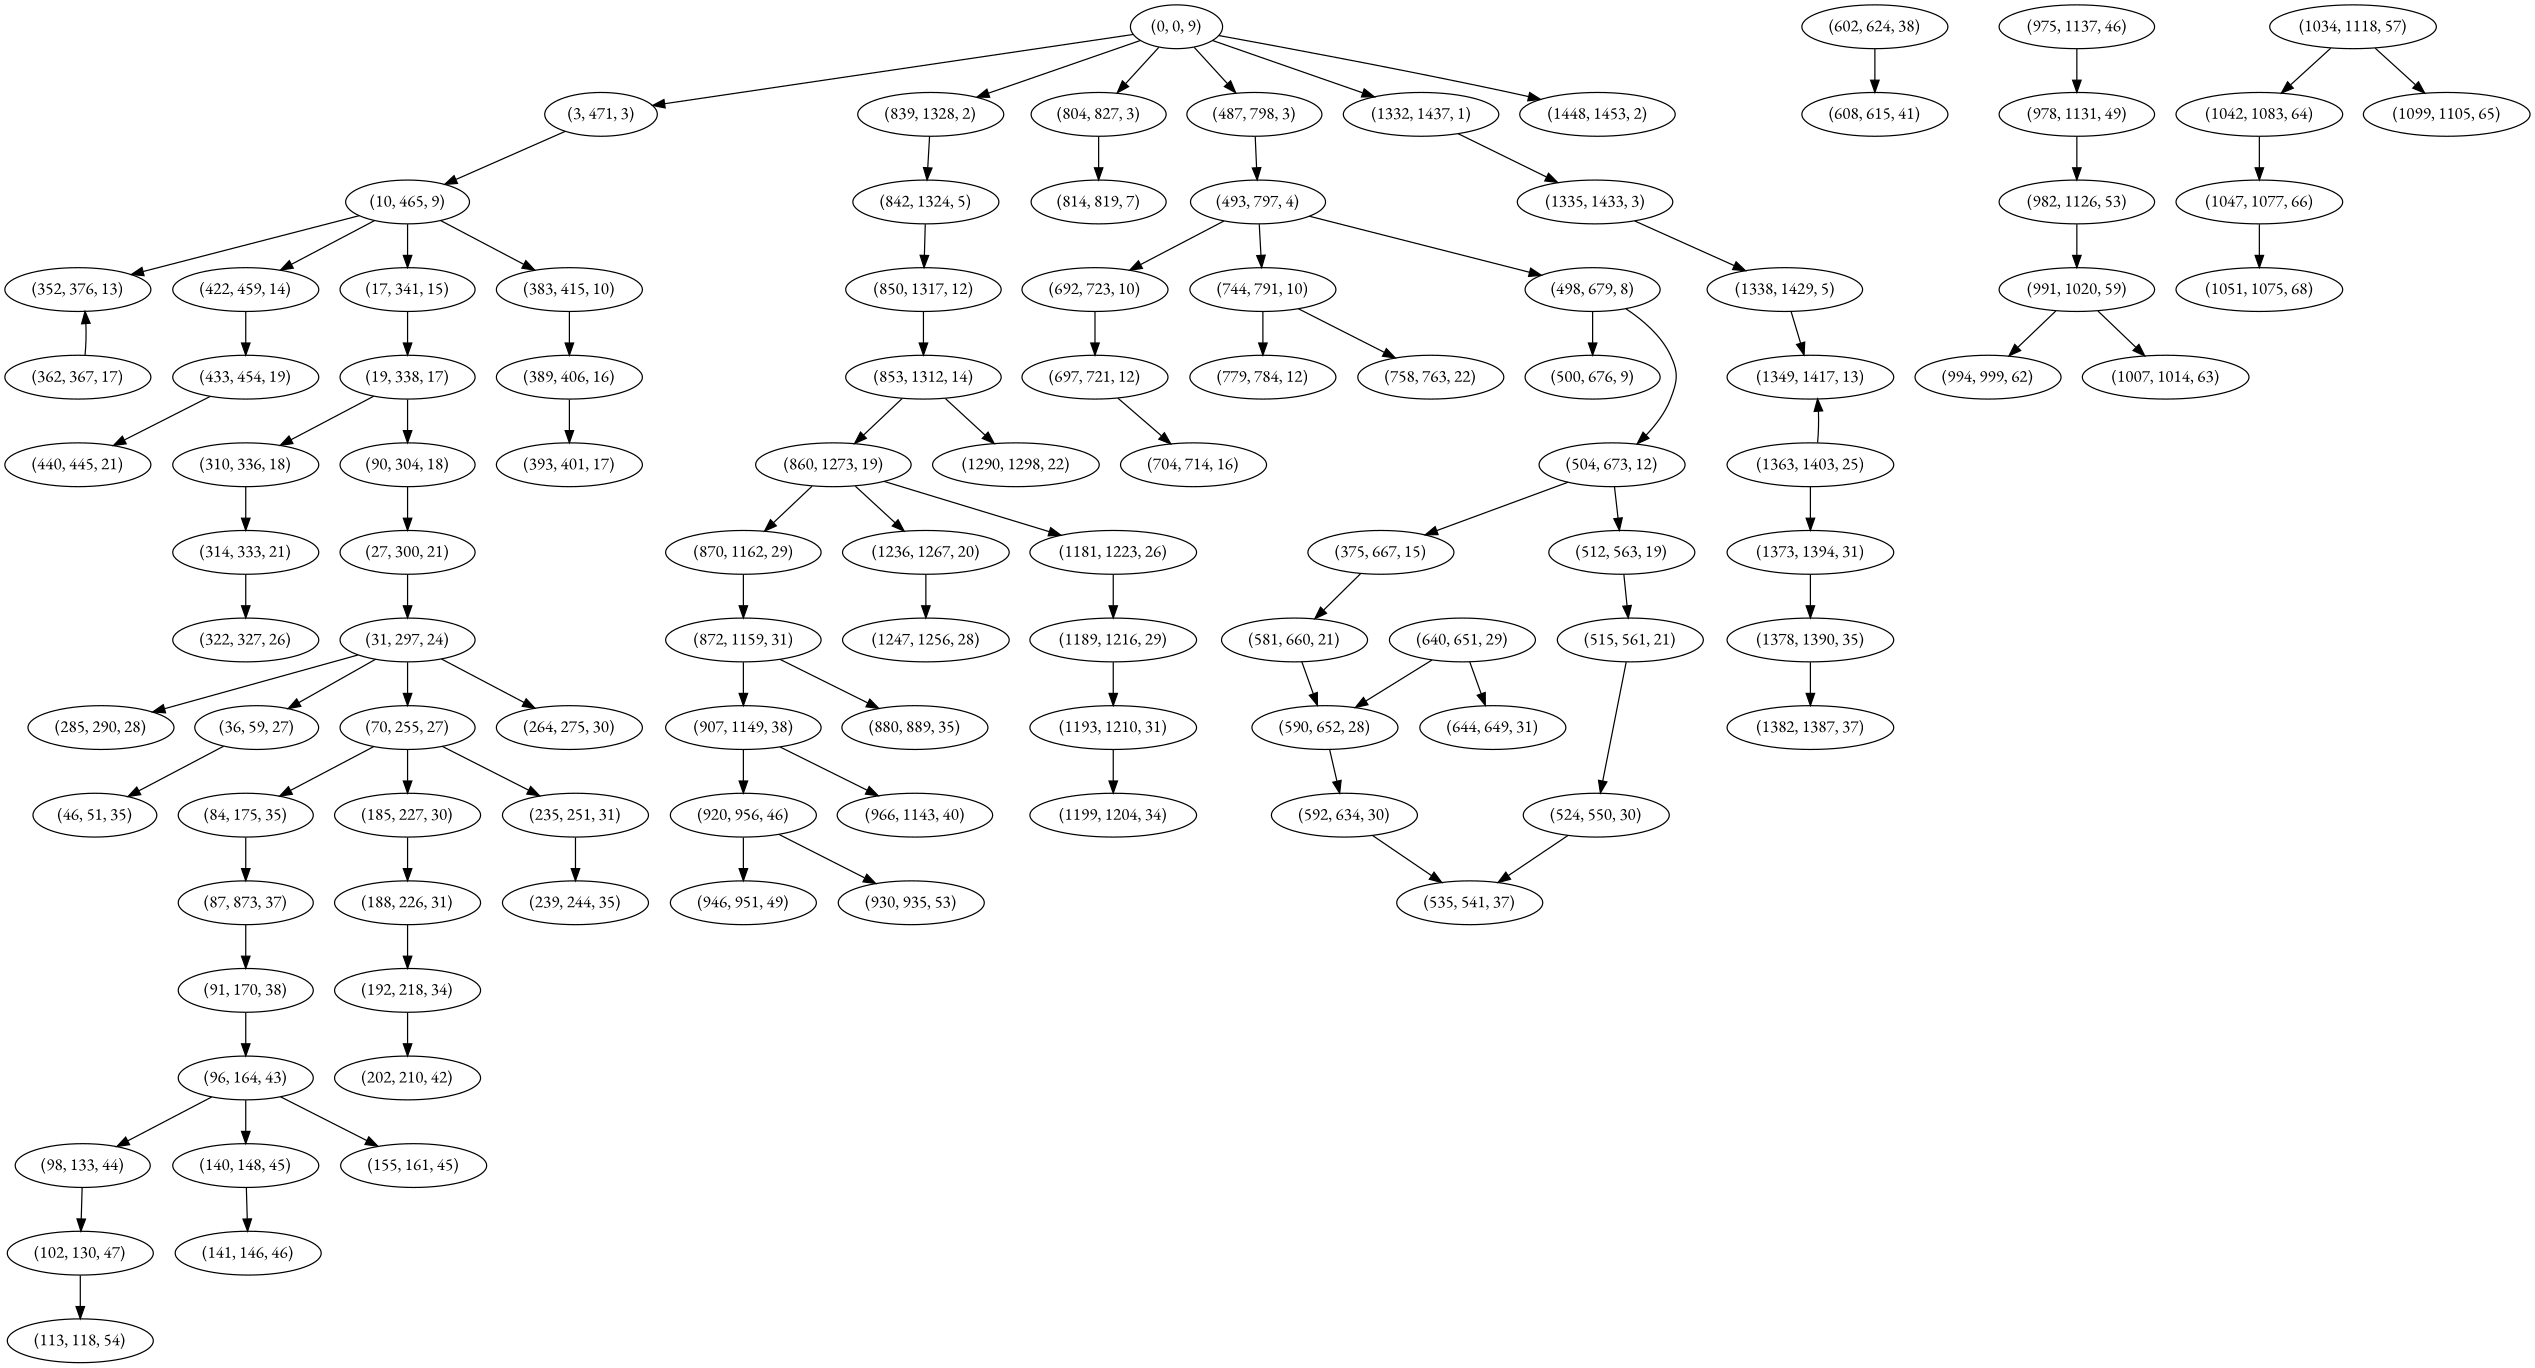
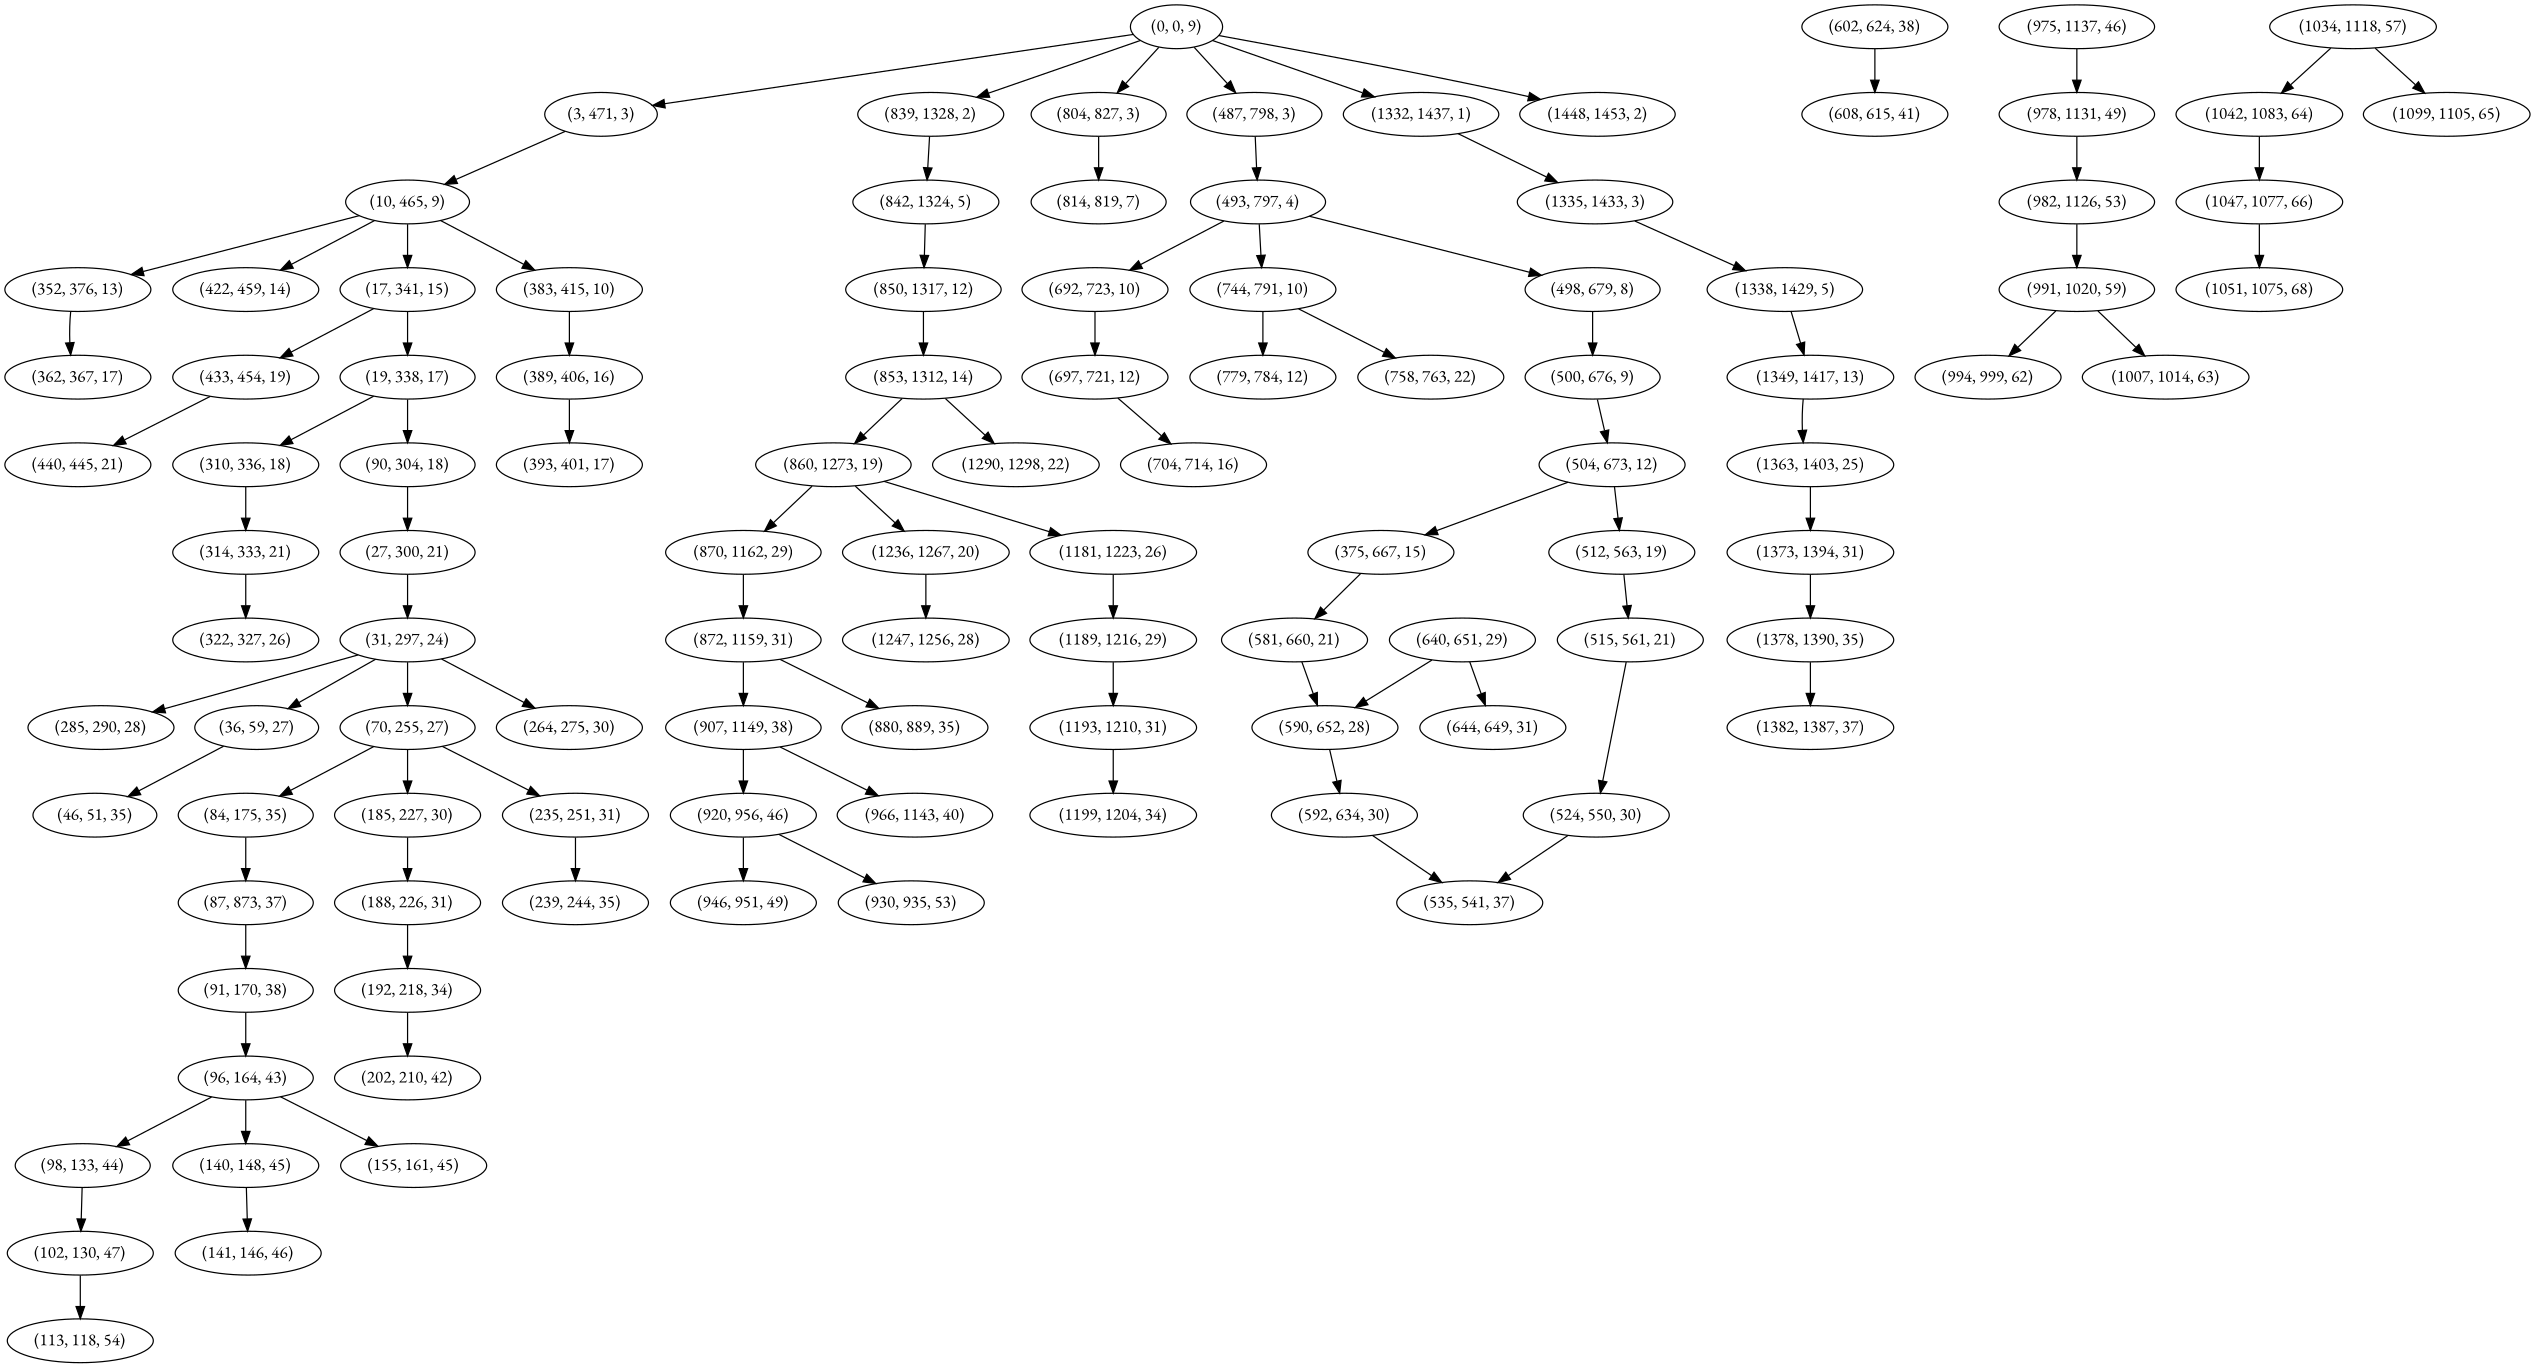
edge "(422, 459, 14)" -> "(433, 454, 19)": now "(17, 341, 15)" -> "(433, 454, 19)"
edge "(362, 367, 17)" -> "(352, 376, 13)": reversed
edge "(498, 679, 8)" -> "(504, 673, 12)": now "(500, 676, 9)" -> "(504, 673, 12)"
edge "(1363, 1403, 25)" -> "(1349, 1417, 13)": reversed
